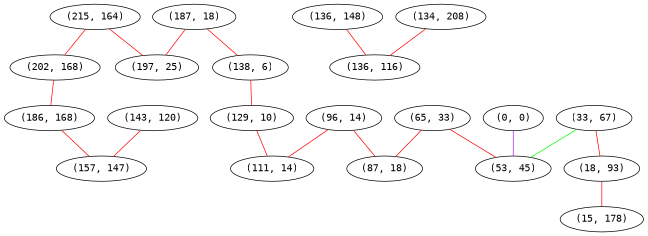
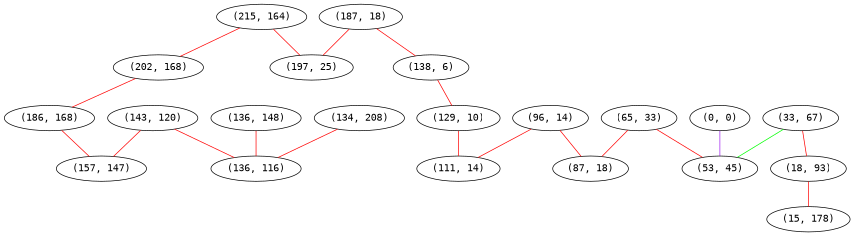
edge "(143, 120)" -- "(136, 116)": added
